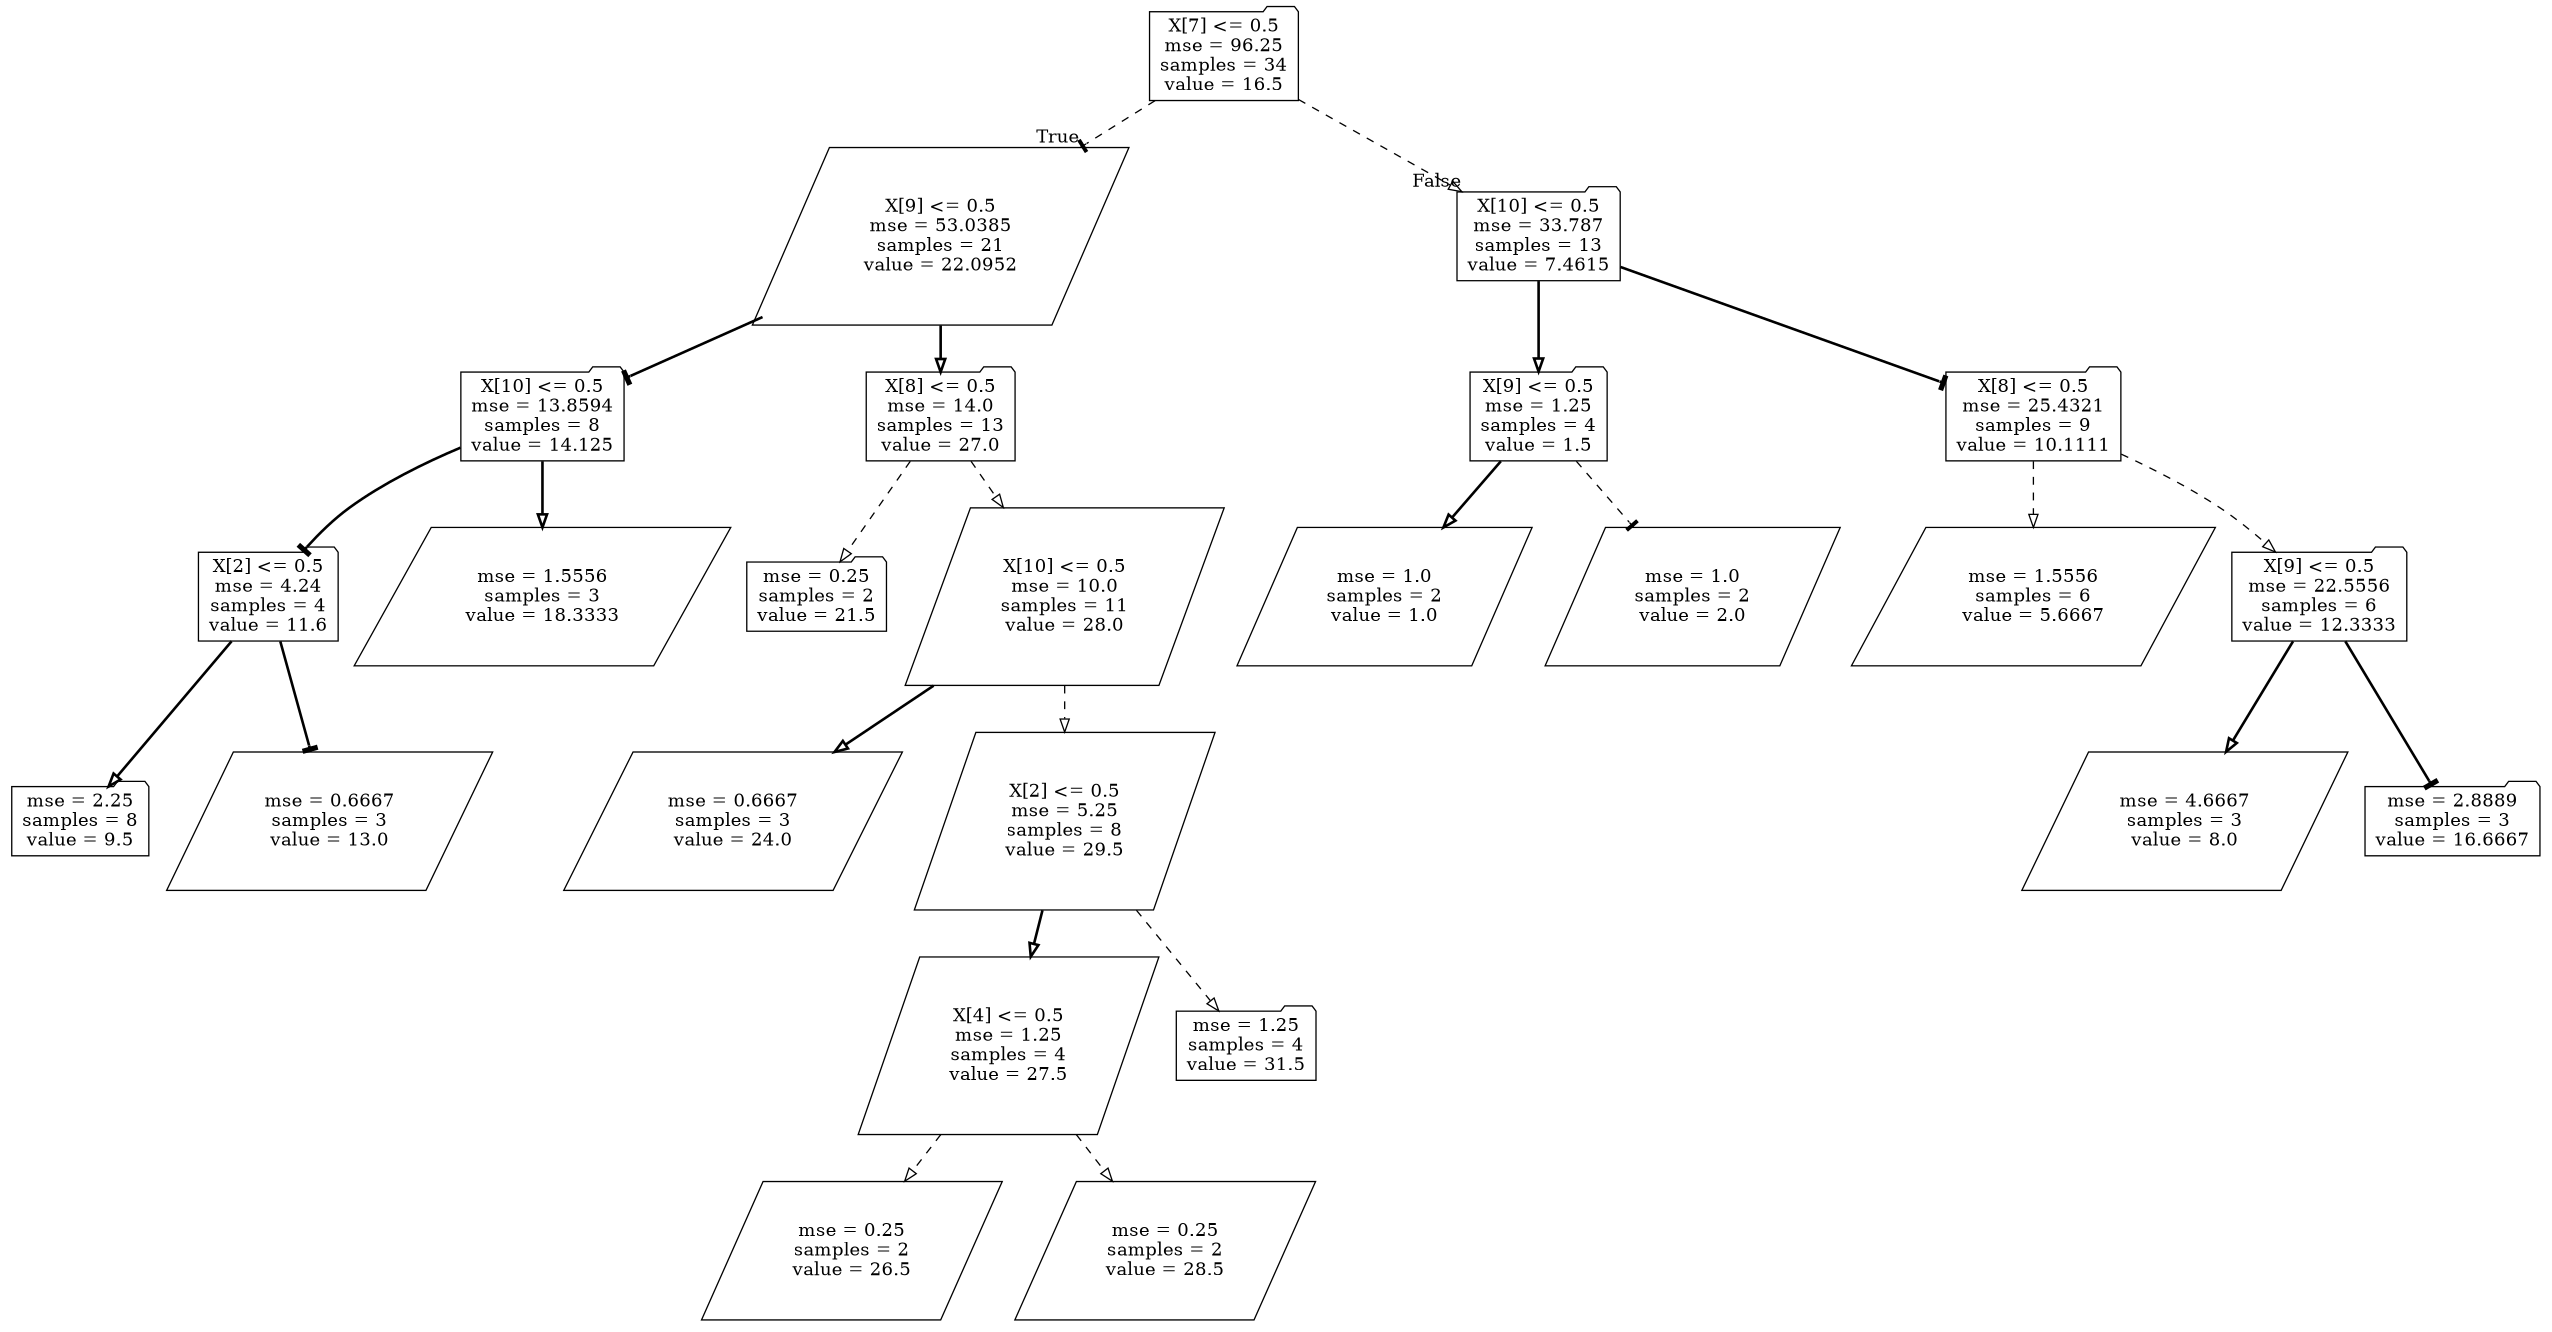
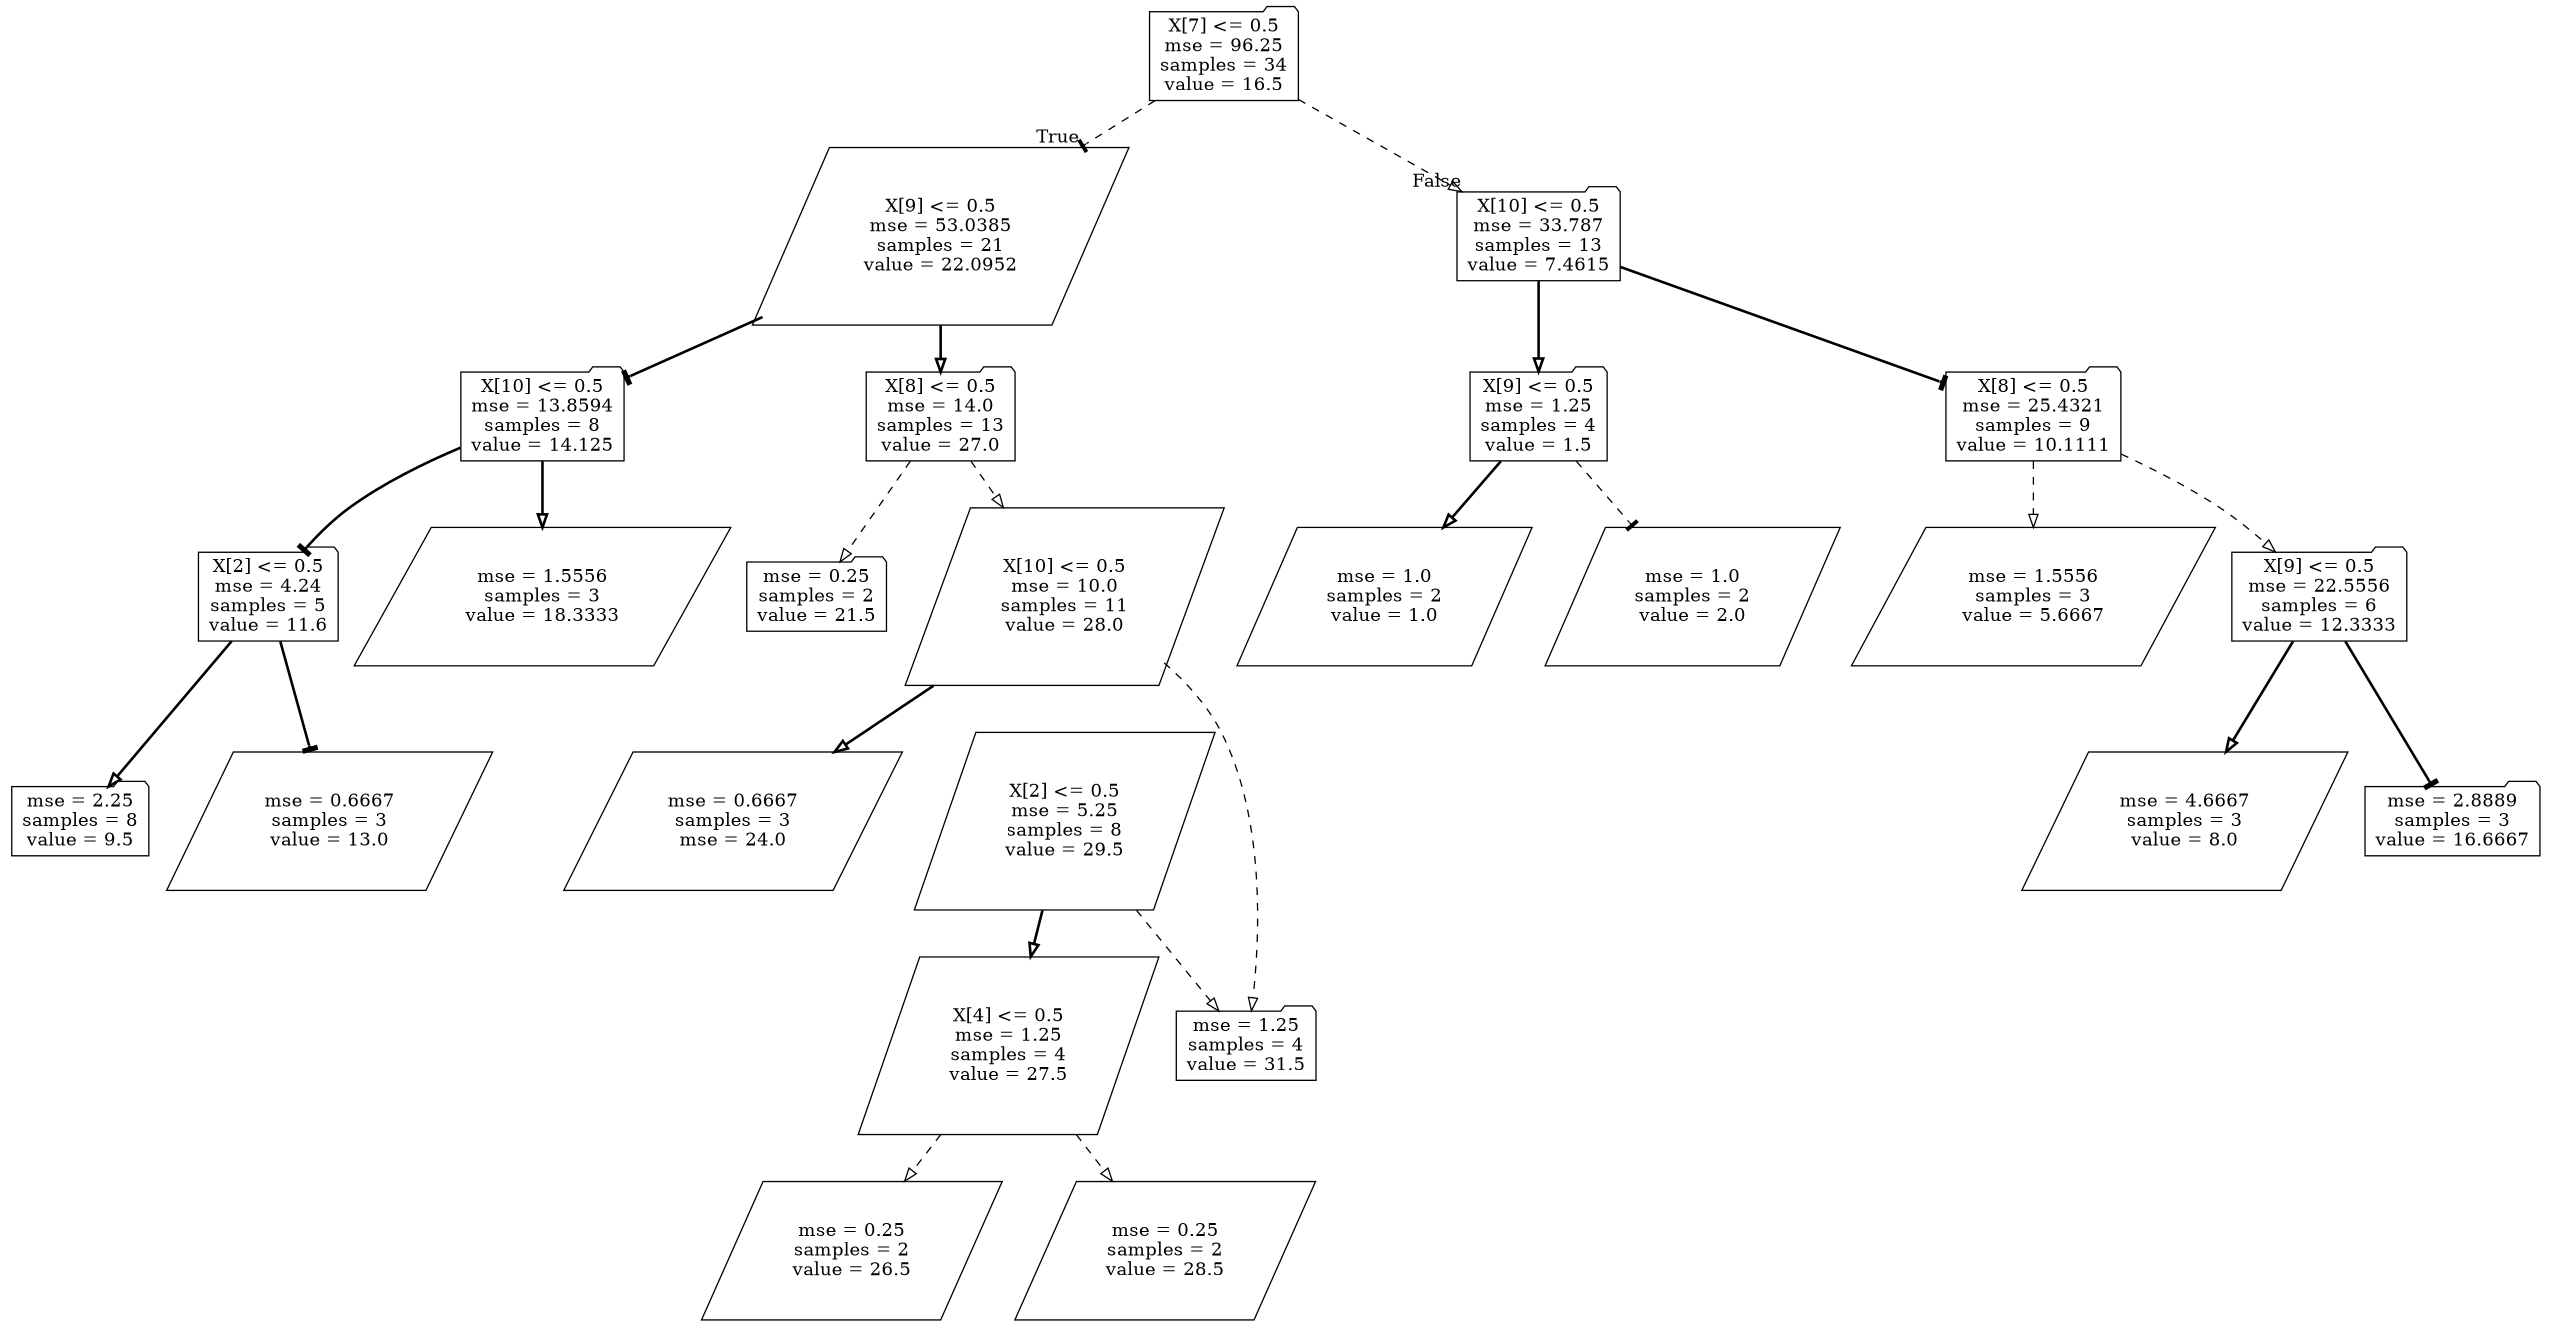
node "X[2] <= 0.5 mse = 4.24 samples = 4 value = 11.6": label "X[2] <= 0.5 mse = 4.24 samples = 4 value = 11.6" -> "X[2] <= 0.5 mse = 4.24 samples = 5 value = 11.6"
node "mse = 1.5556 samples = 6 value = 5.6667": label "mse = 1.5556 samples = 6 value = 5.6667" -> "mse = 1.5556 samples = 3 value = 5.6667"
edge "X[10] <= 0.5 mse = 10.0 samples = 11 value = 28.0" -> "X[2] <= 0.5 mse = 5.25 samples = 8 value = 29.5": now "X[10] <= 0.5 mse = 10.0 samples = 11 value = 28.0" -> "mse = 1.25 samples = 4 value = 31.5"
node "mse = 0.6667 samples = 3 value = 24.0": label "mse = 0.6667 samples = 3 value = 24.0" -> "mse = 0.6667 samples = 3 mse = 24.0"
